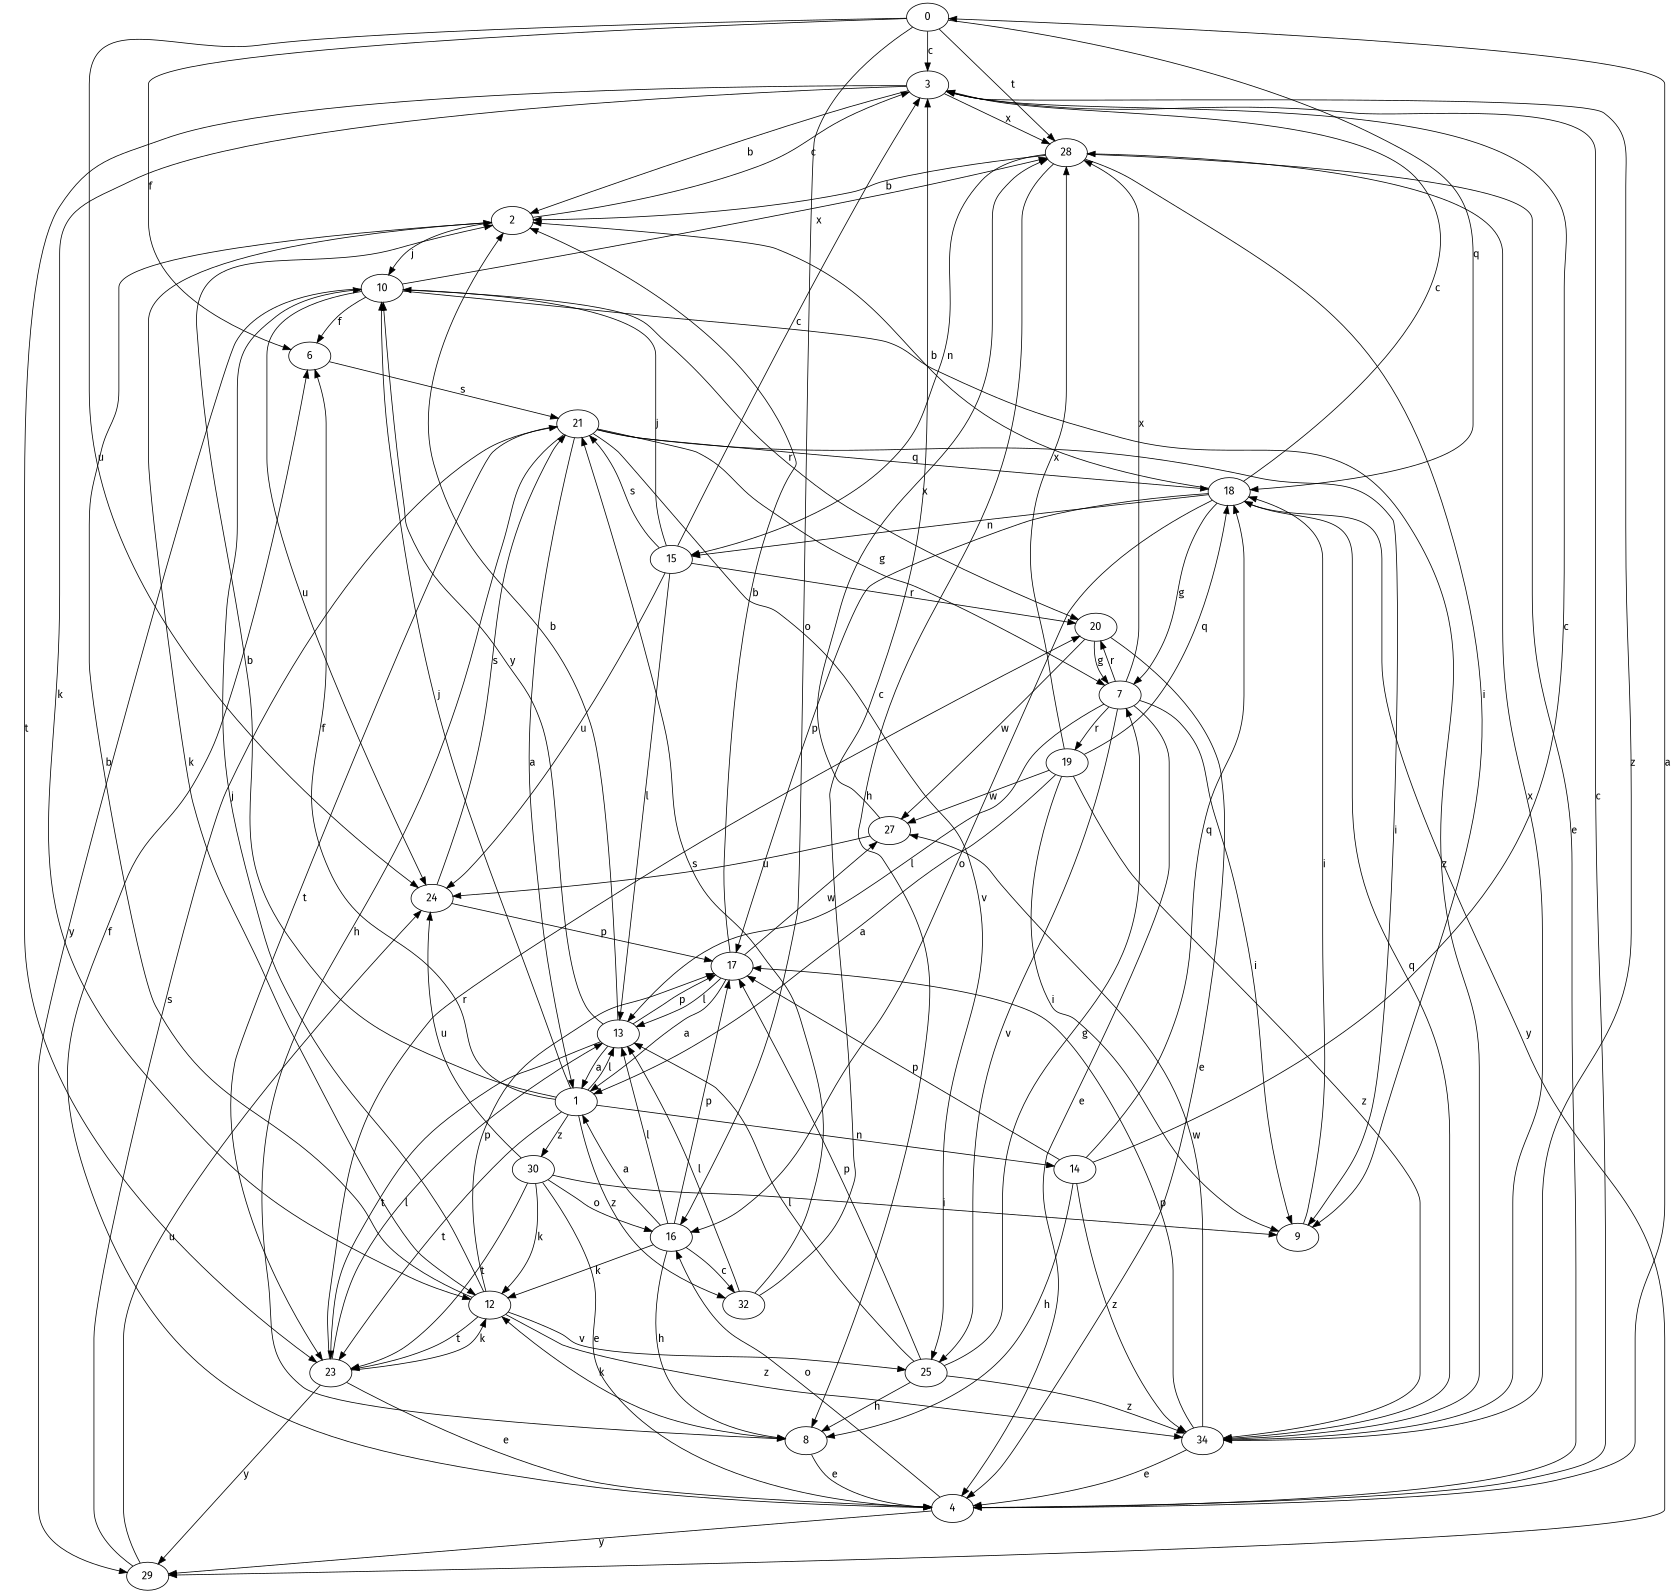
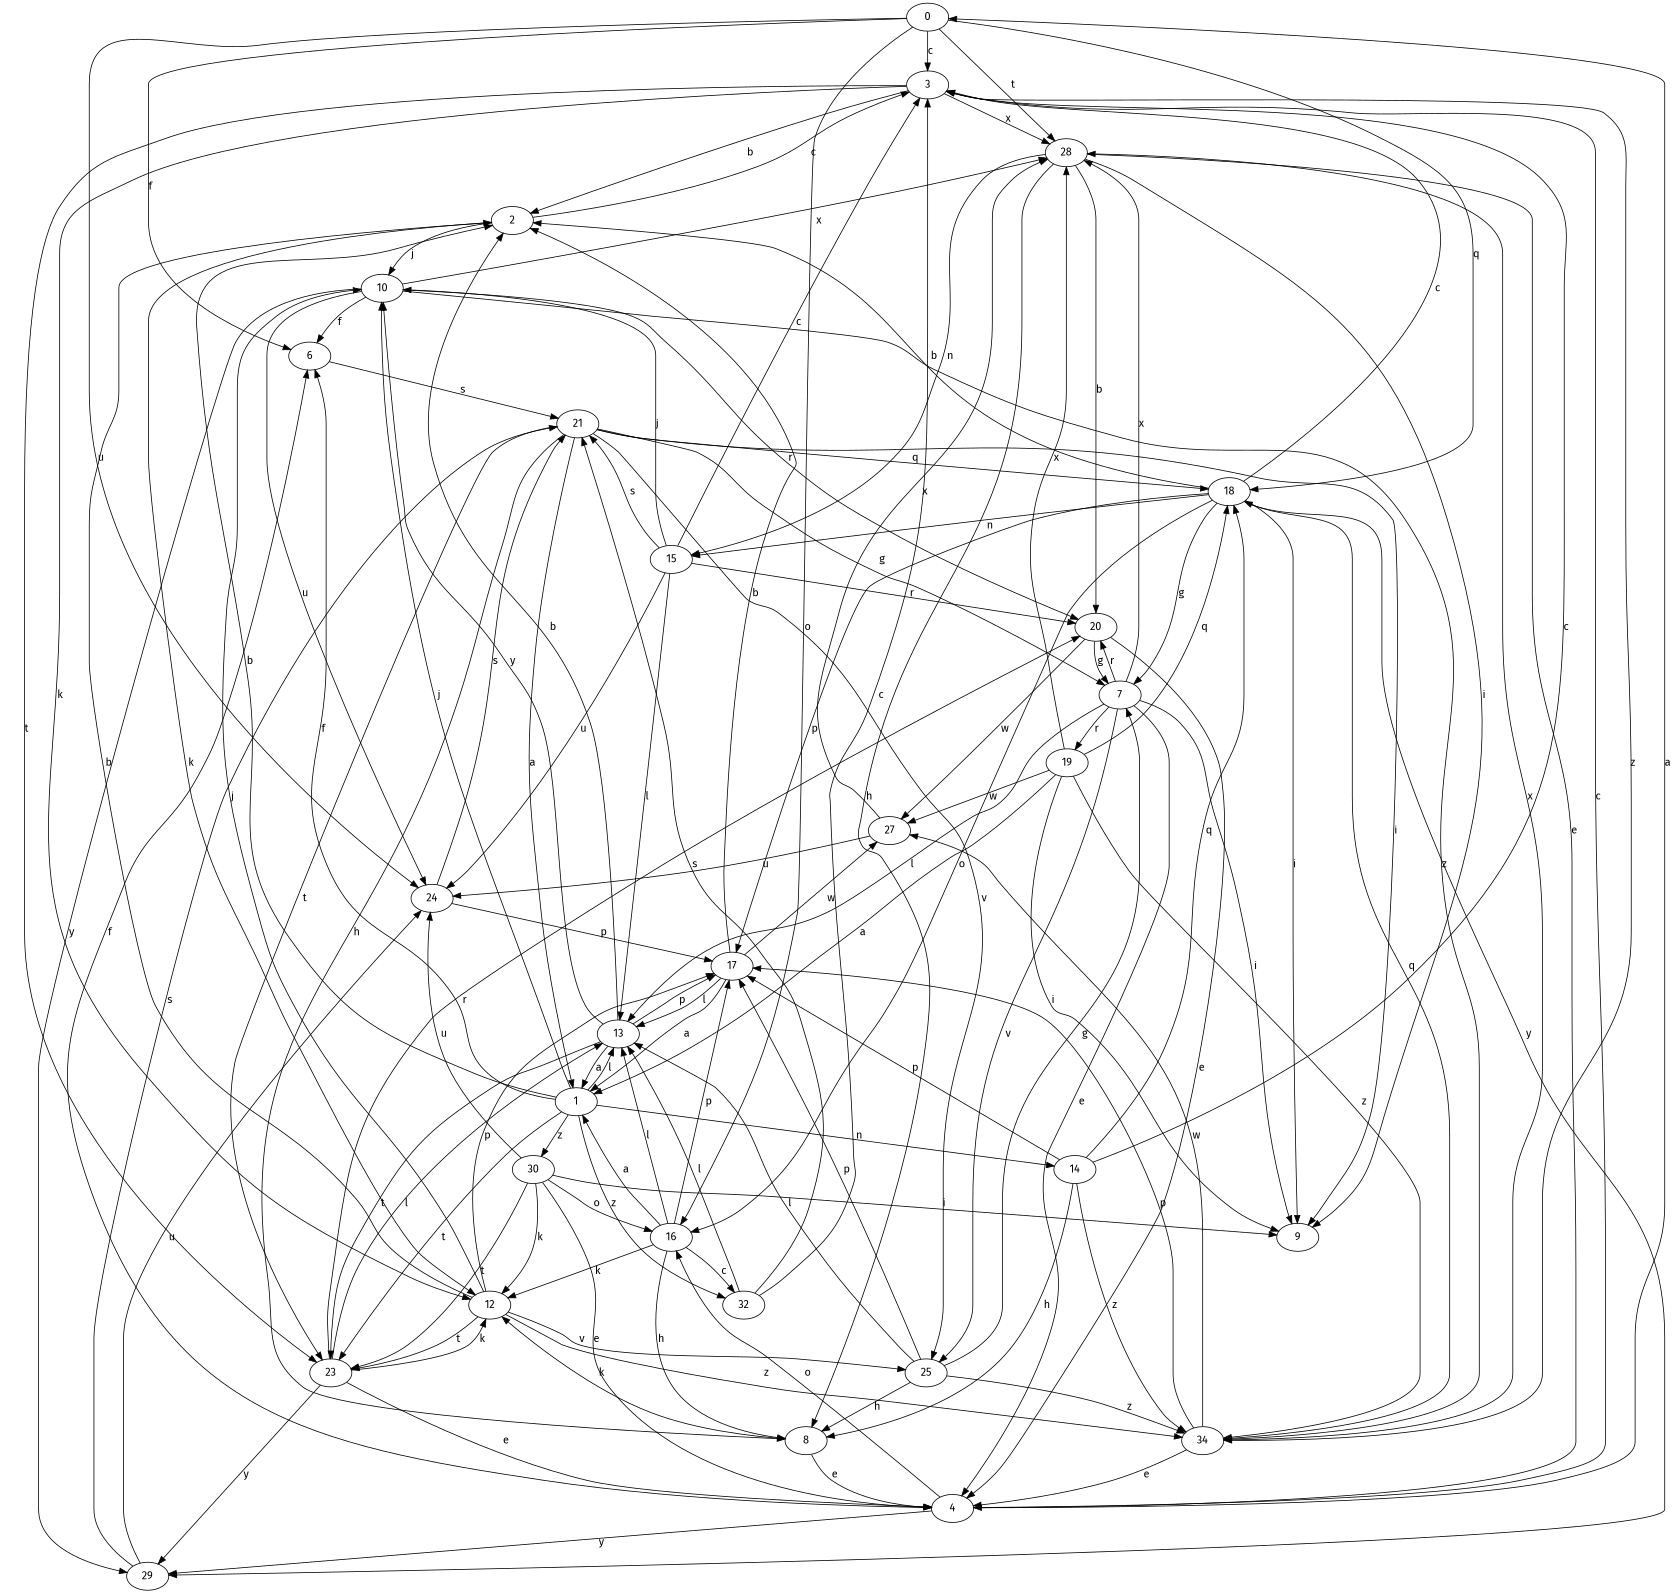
edge "28" -> "2": now "28" -> "20"
edge "9" -> "18": reversed
